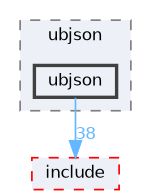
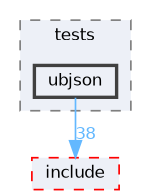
cluster "ubjson": label "ubjson" -> "tests"
